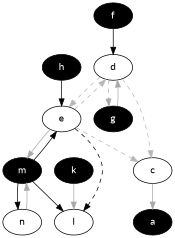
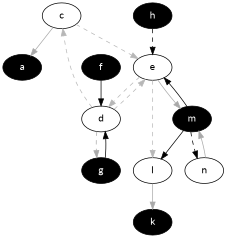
edge "h" -> "e": style solid -> dashed
edge "g" -> "d": color #a9a9a9 -> #000000
edge "e" -> "c": reversed
edge "e" -> "l": color #000000 -> #b7b7b7
edge "m" -> "n": style solid -> dashed
edge "k" -> "l": reversed
